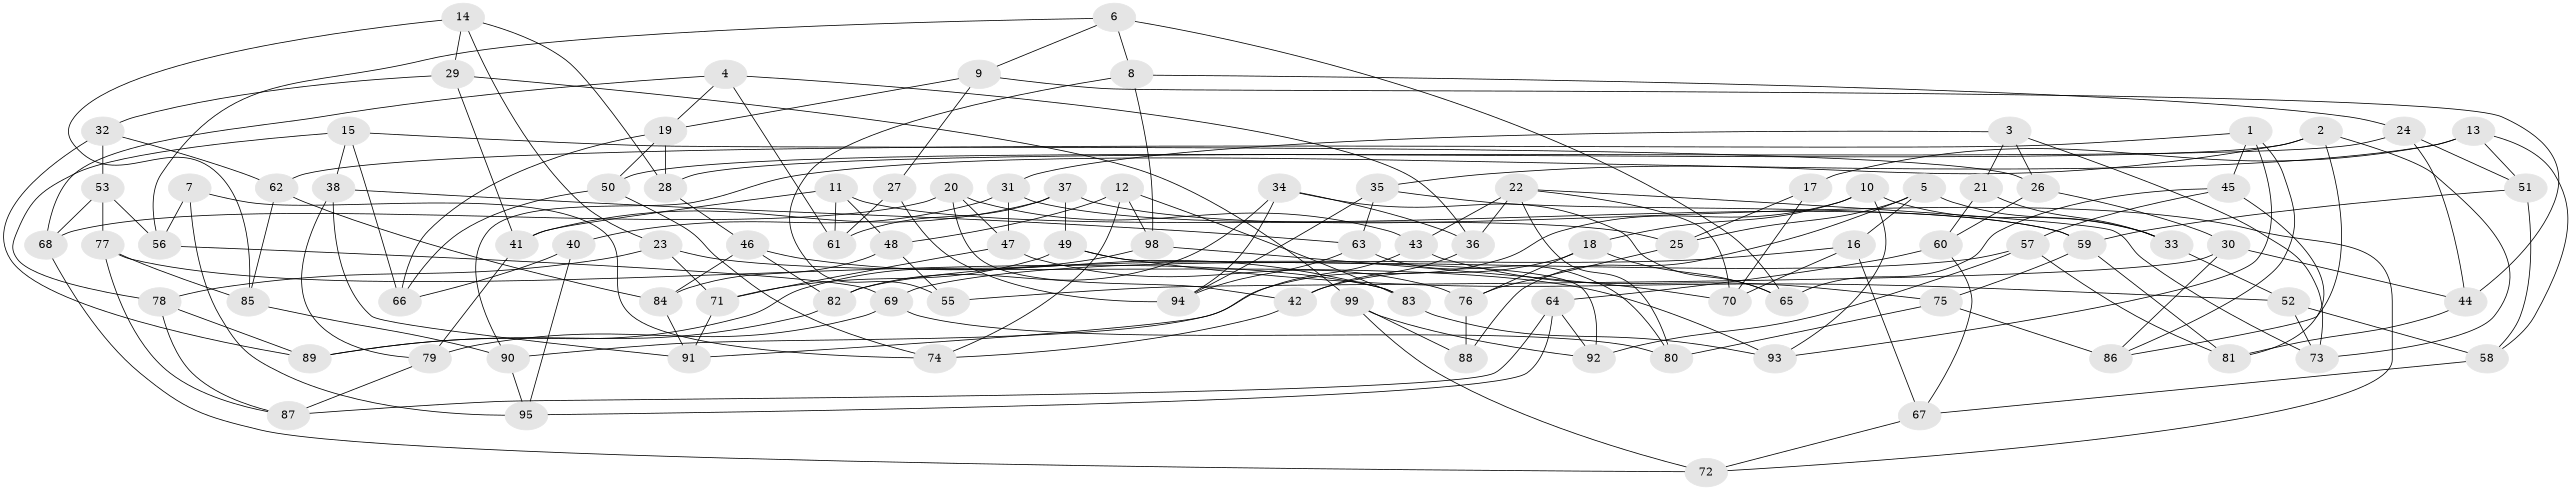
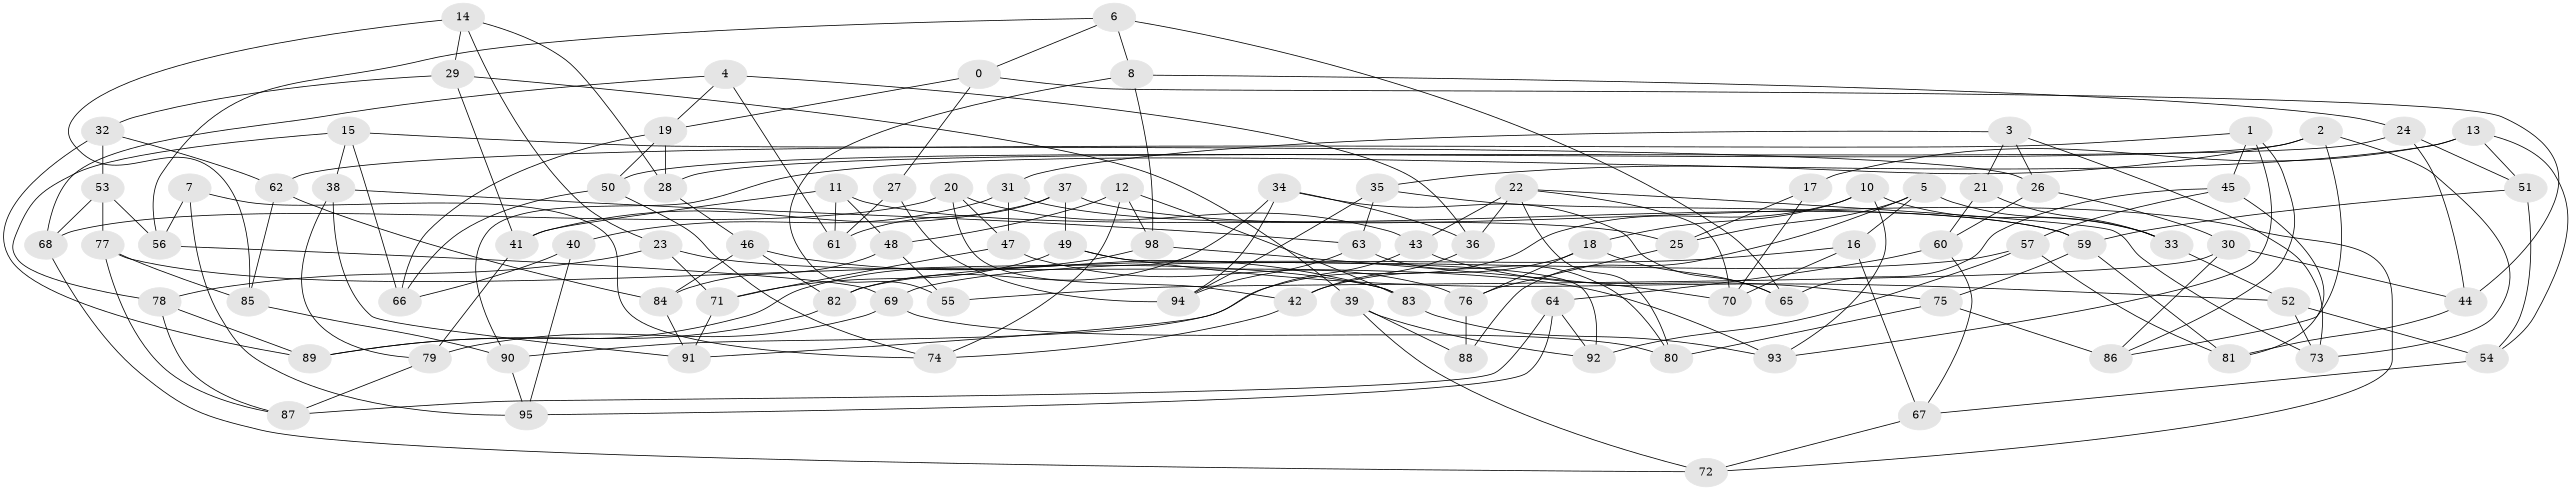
node "9": label "9" -> "0"
node "99": label "99" -> "39"
node "58": label "58" -> "54"
